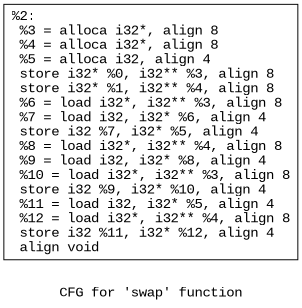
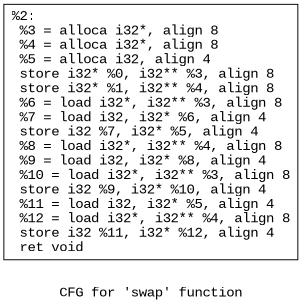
node "%2:": text "align void" -> "ret void"
